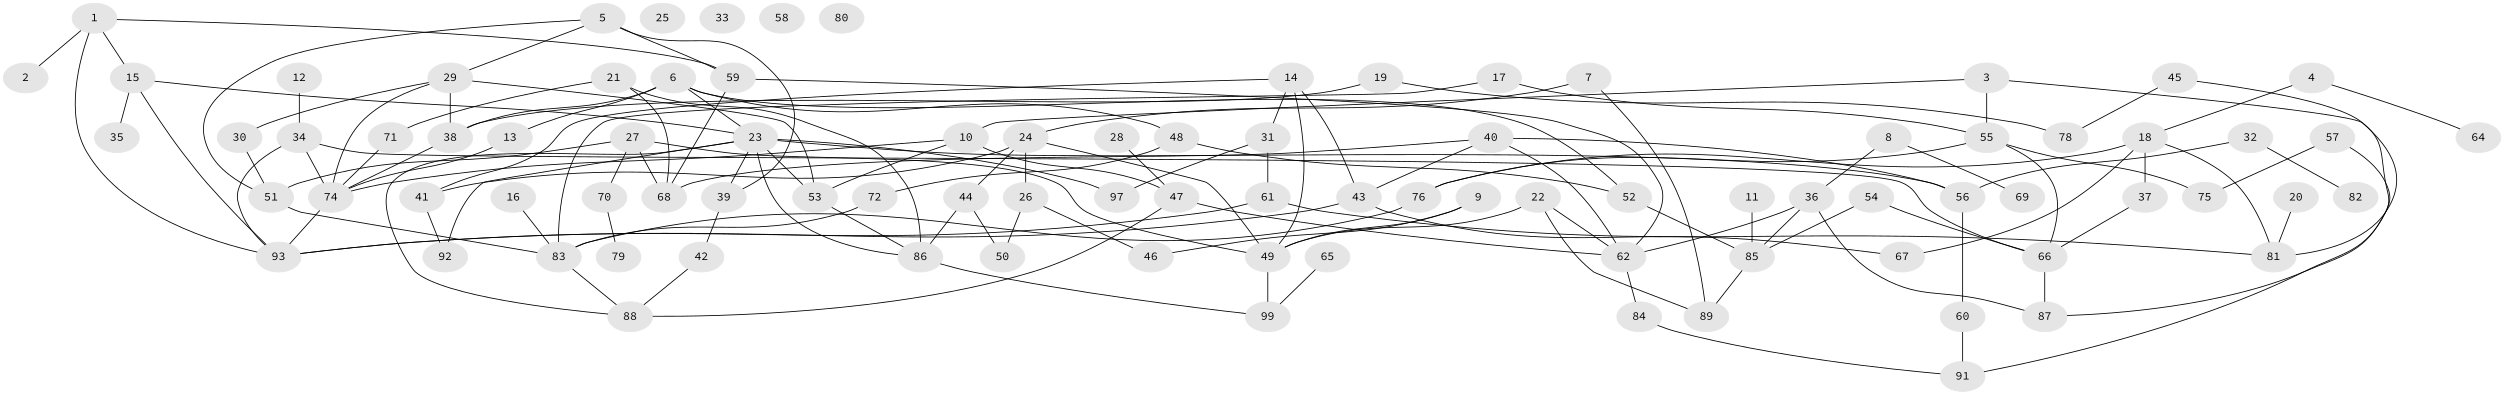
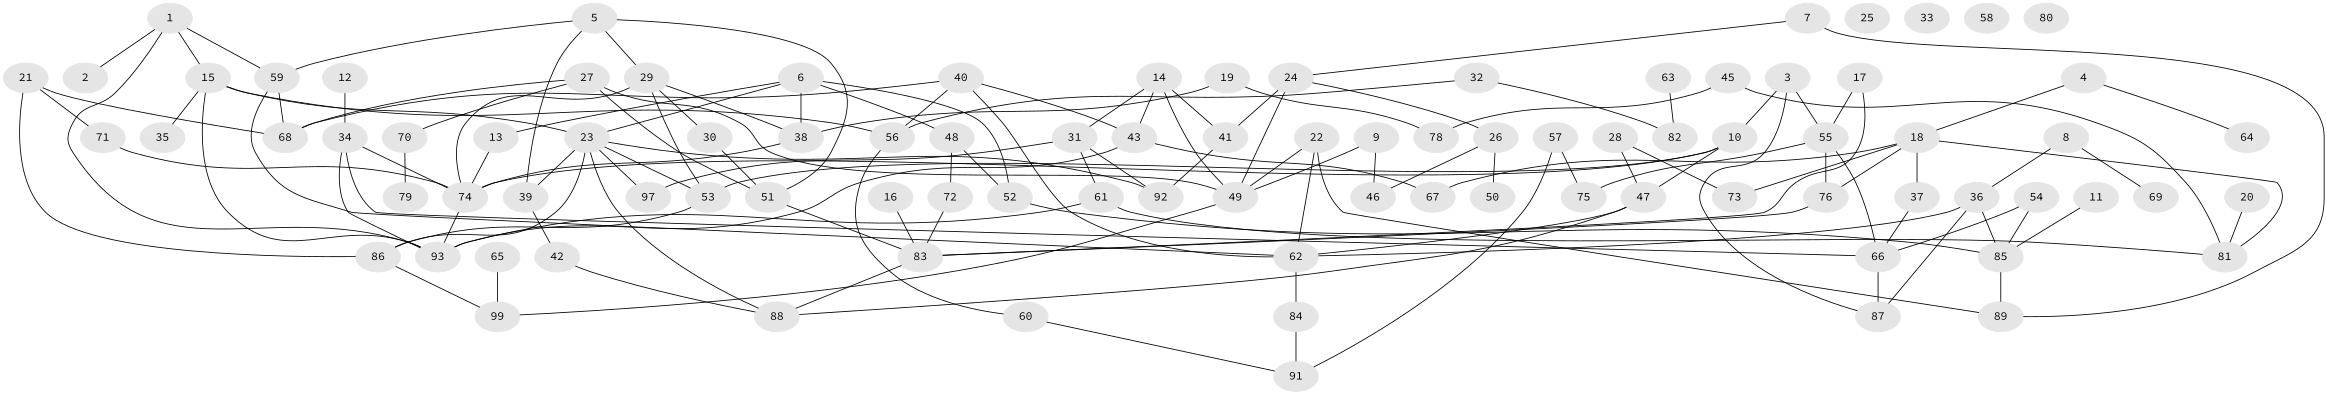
node "63": added
edge "23" -- "56": now "15" -- "56"
edge "31" -- "92": added
node "44": removed
node "73": added
